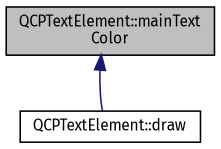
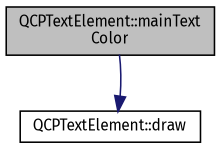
edge "QCPTextElement::draw" -> "QCPTextElement::mainText Color": reversed
